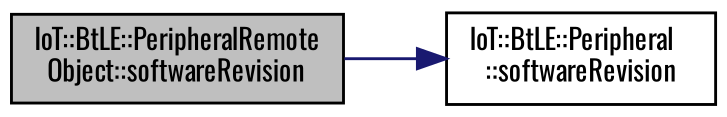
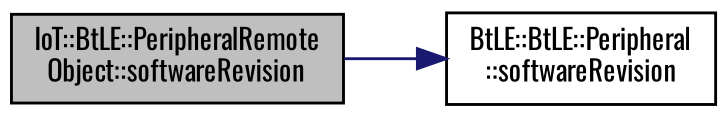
node "IoT::BtLE::Peripheral ::softwareRevision": label "IoT::BtLE::Peripheral ::softwareRevision" -> "BtLE::BtLE::Peripheral ::softwareRevision"
